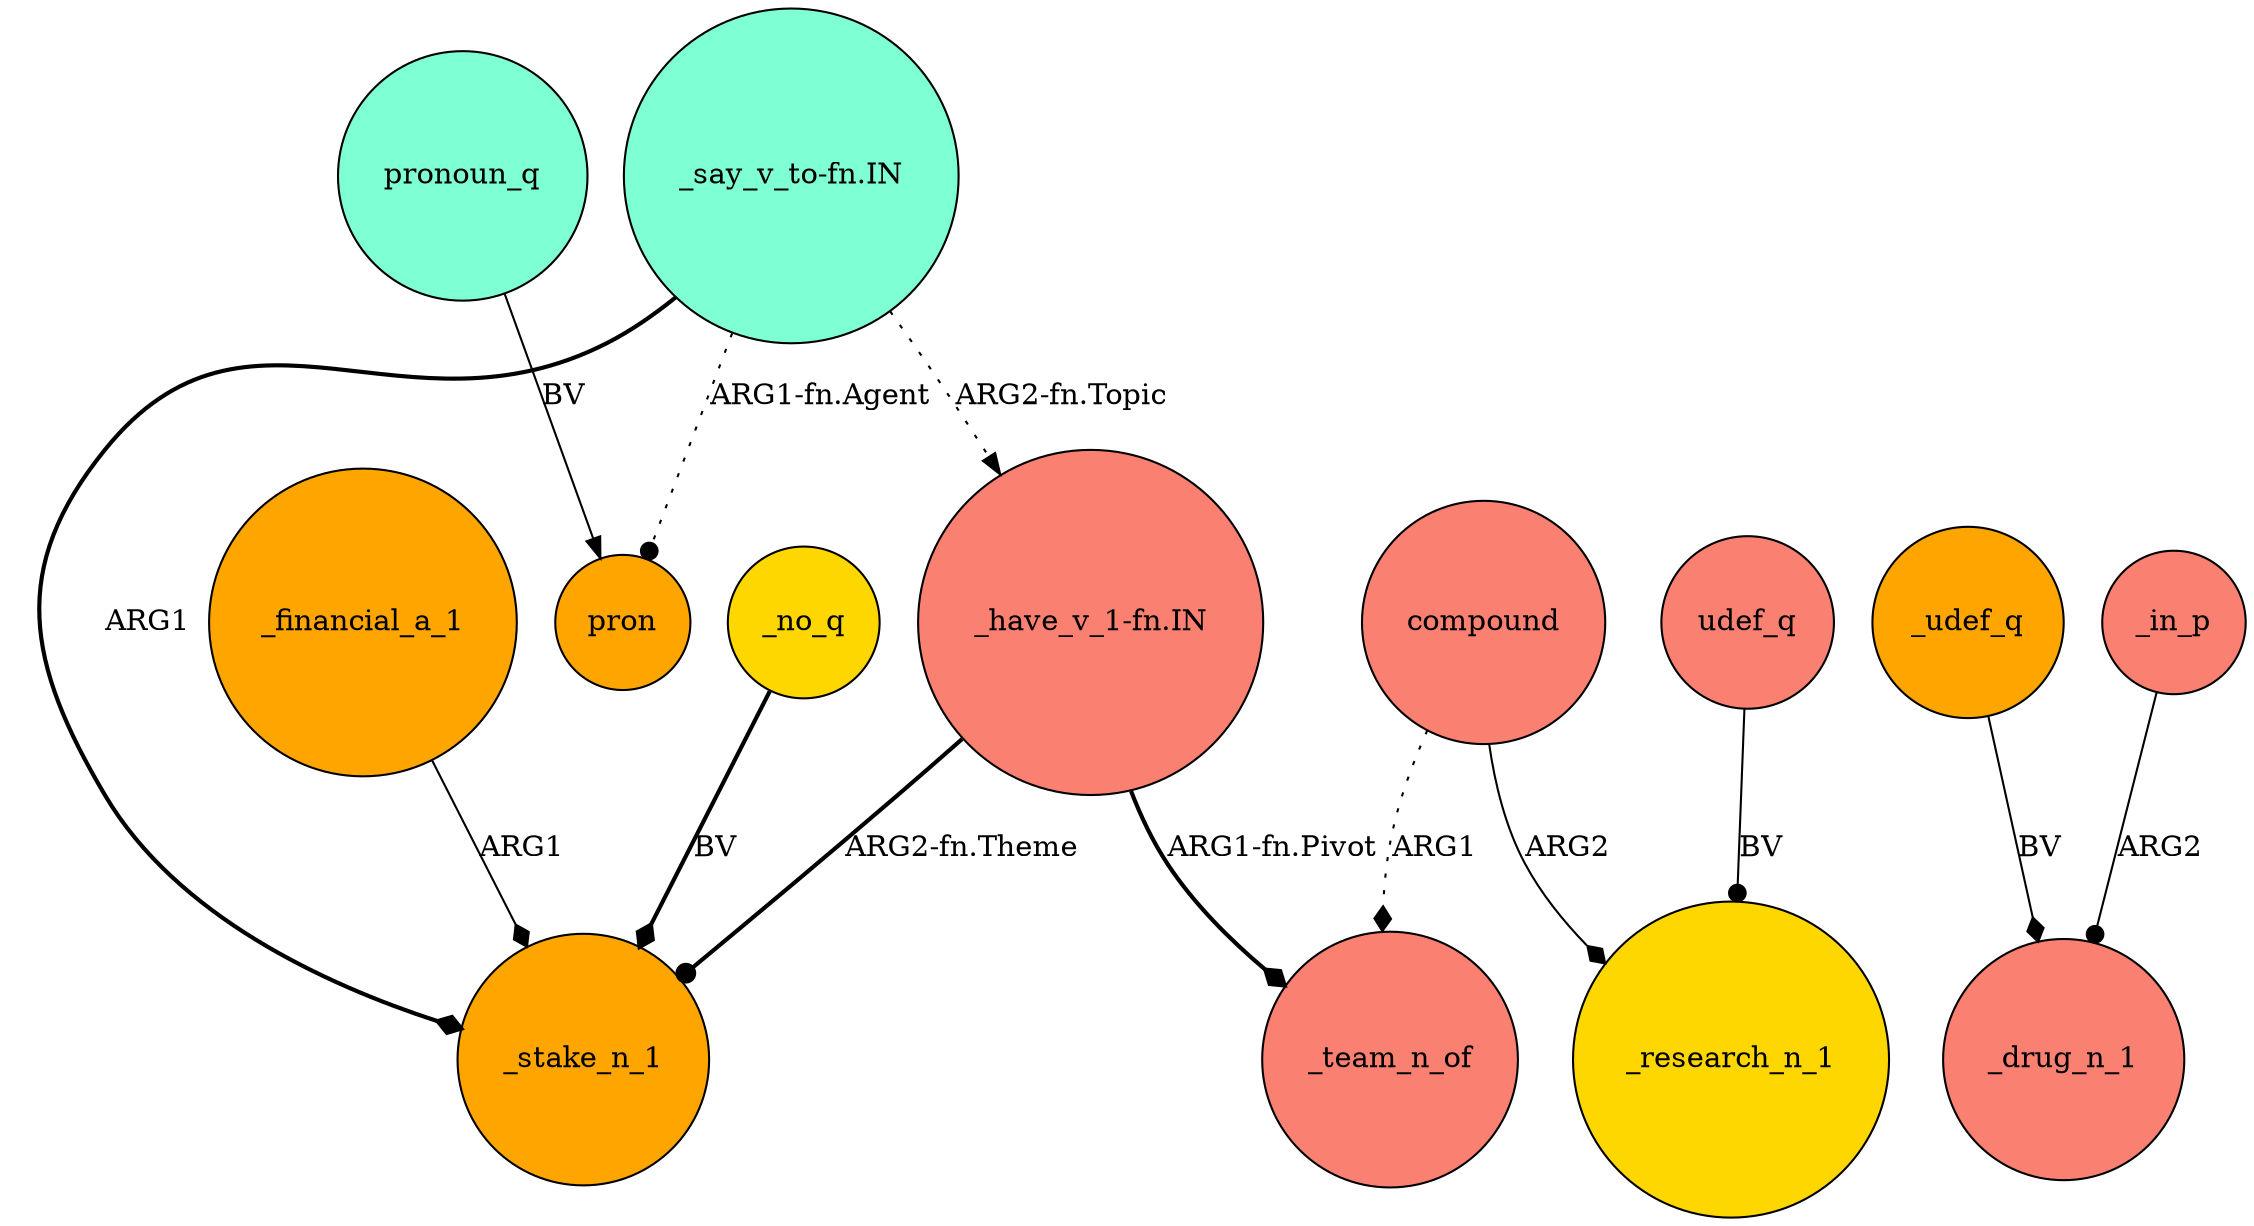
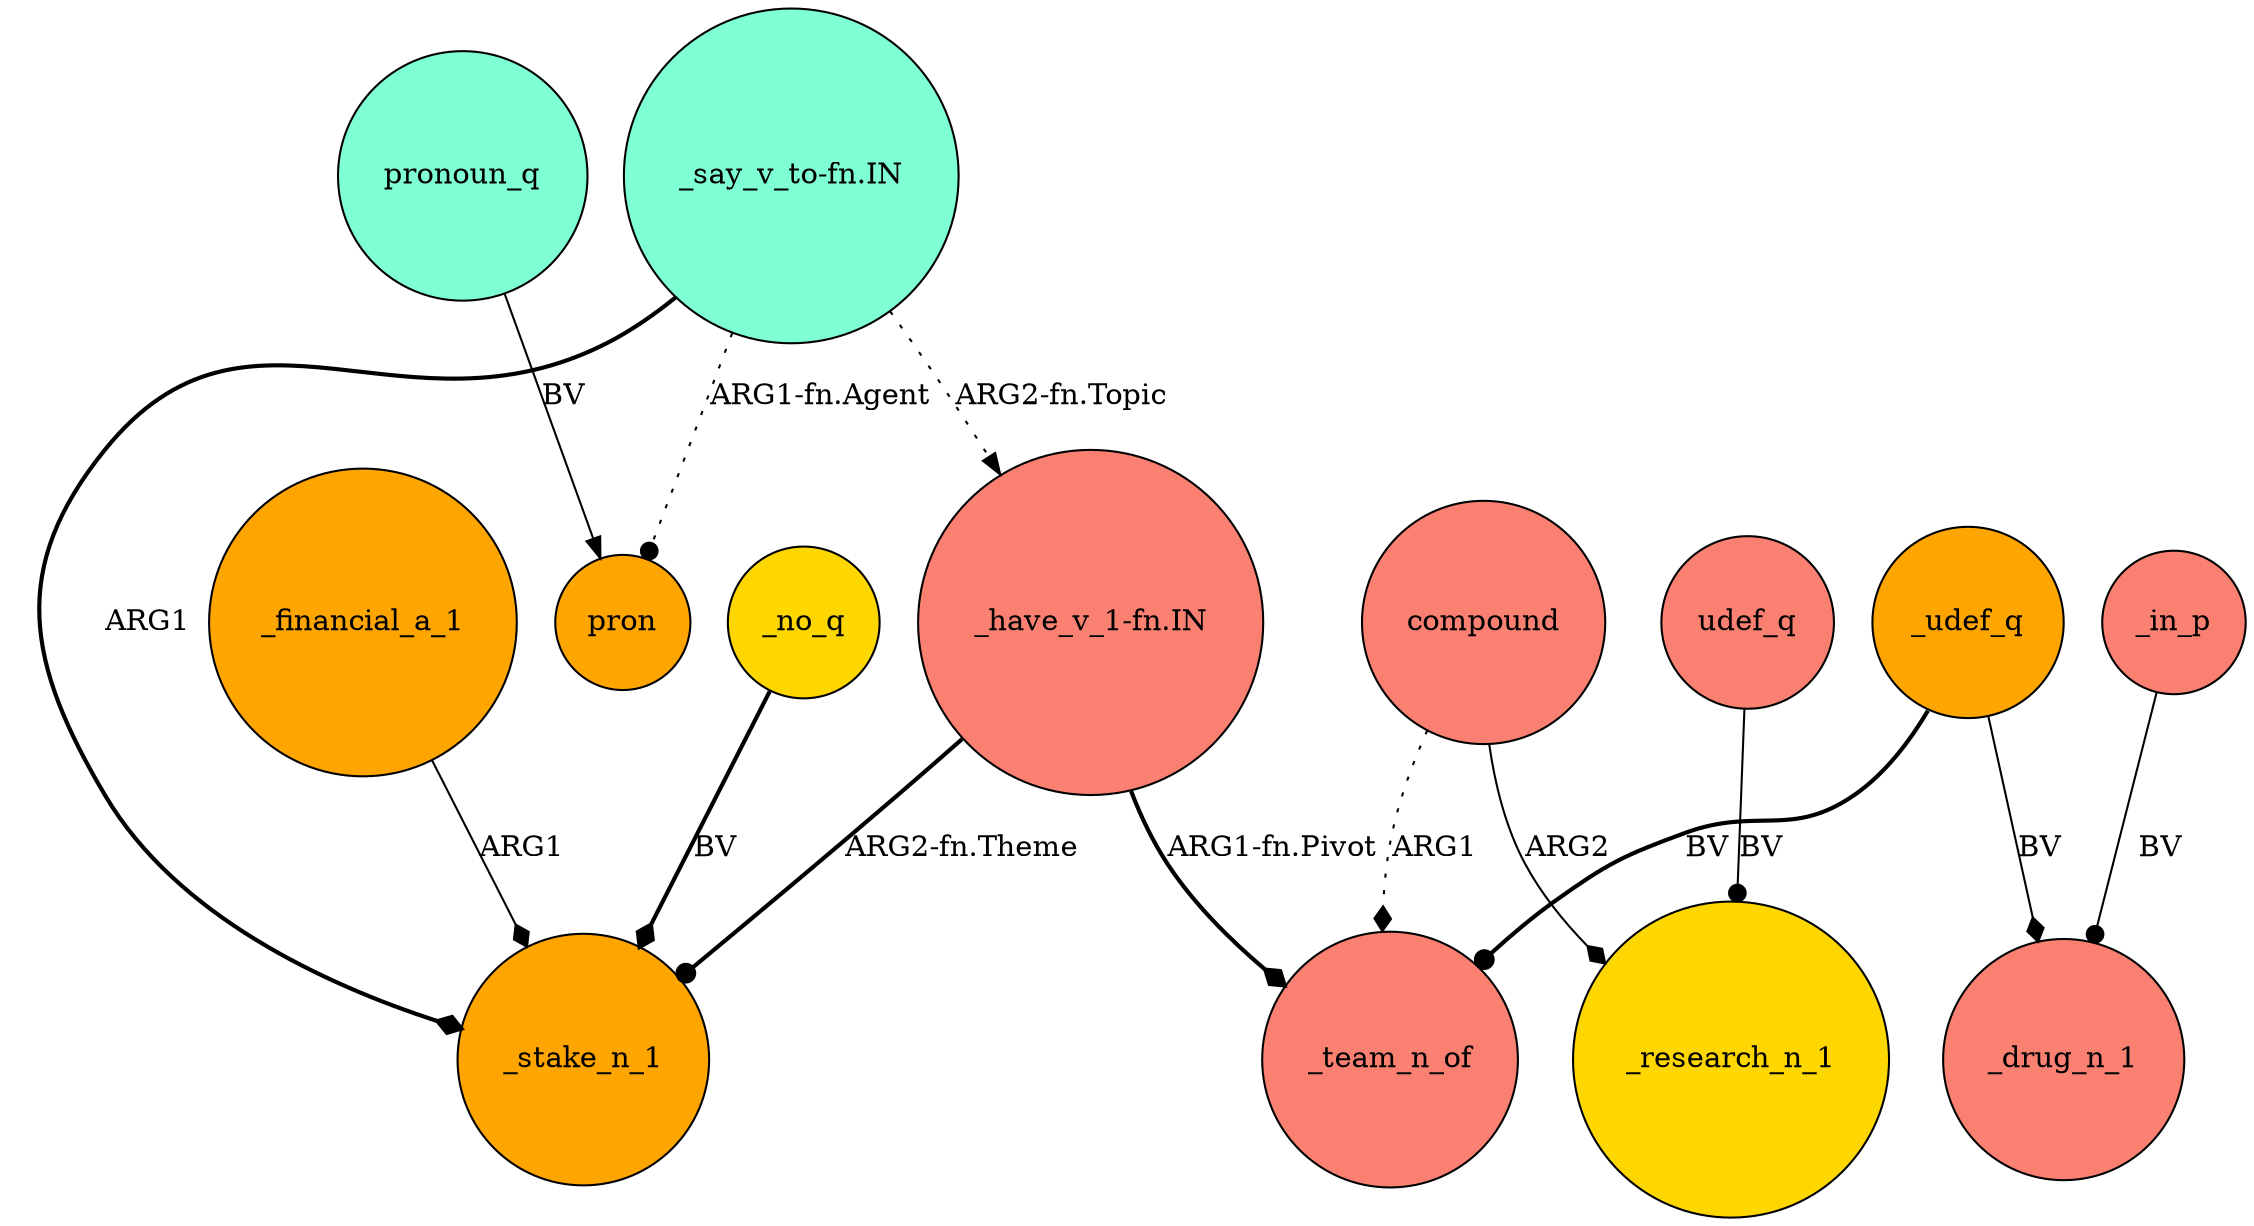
edge "_udef_q" -> "_team_n_of": added, label "BV"
edge "_in_p" -> "_drug_n_1": label "ARG2" -> "BV"
